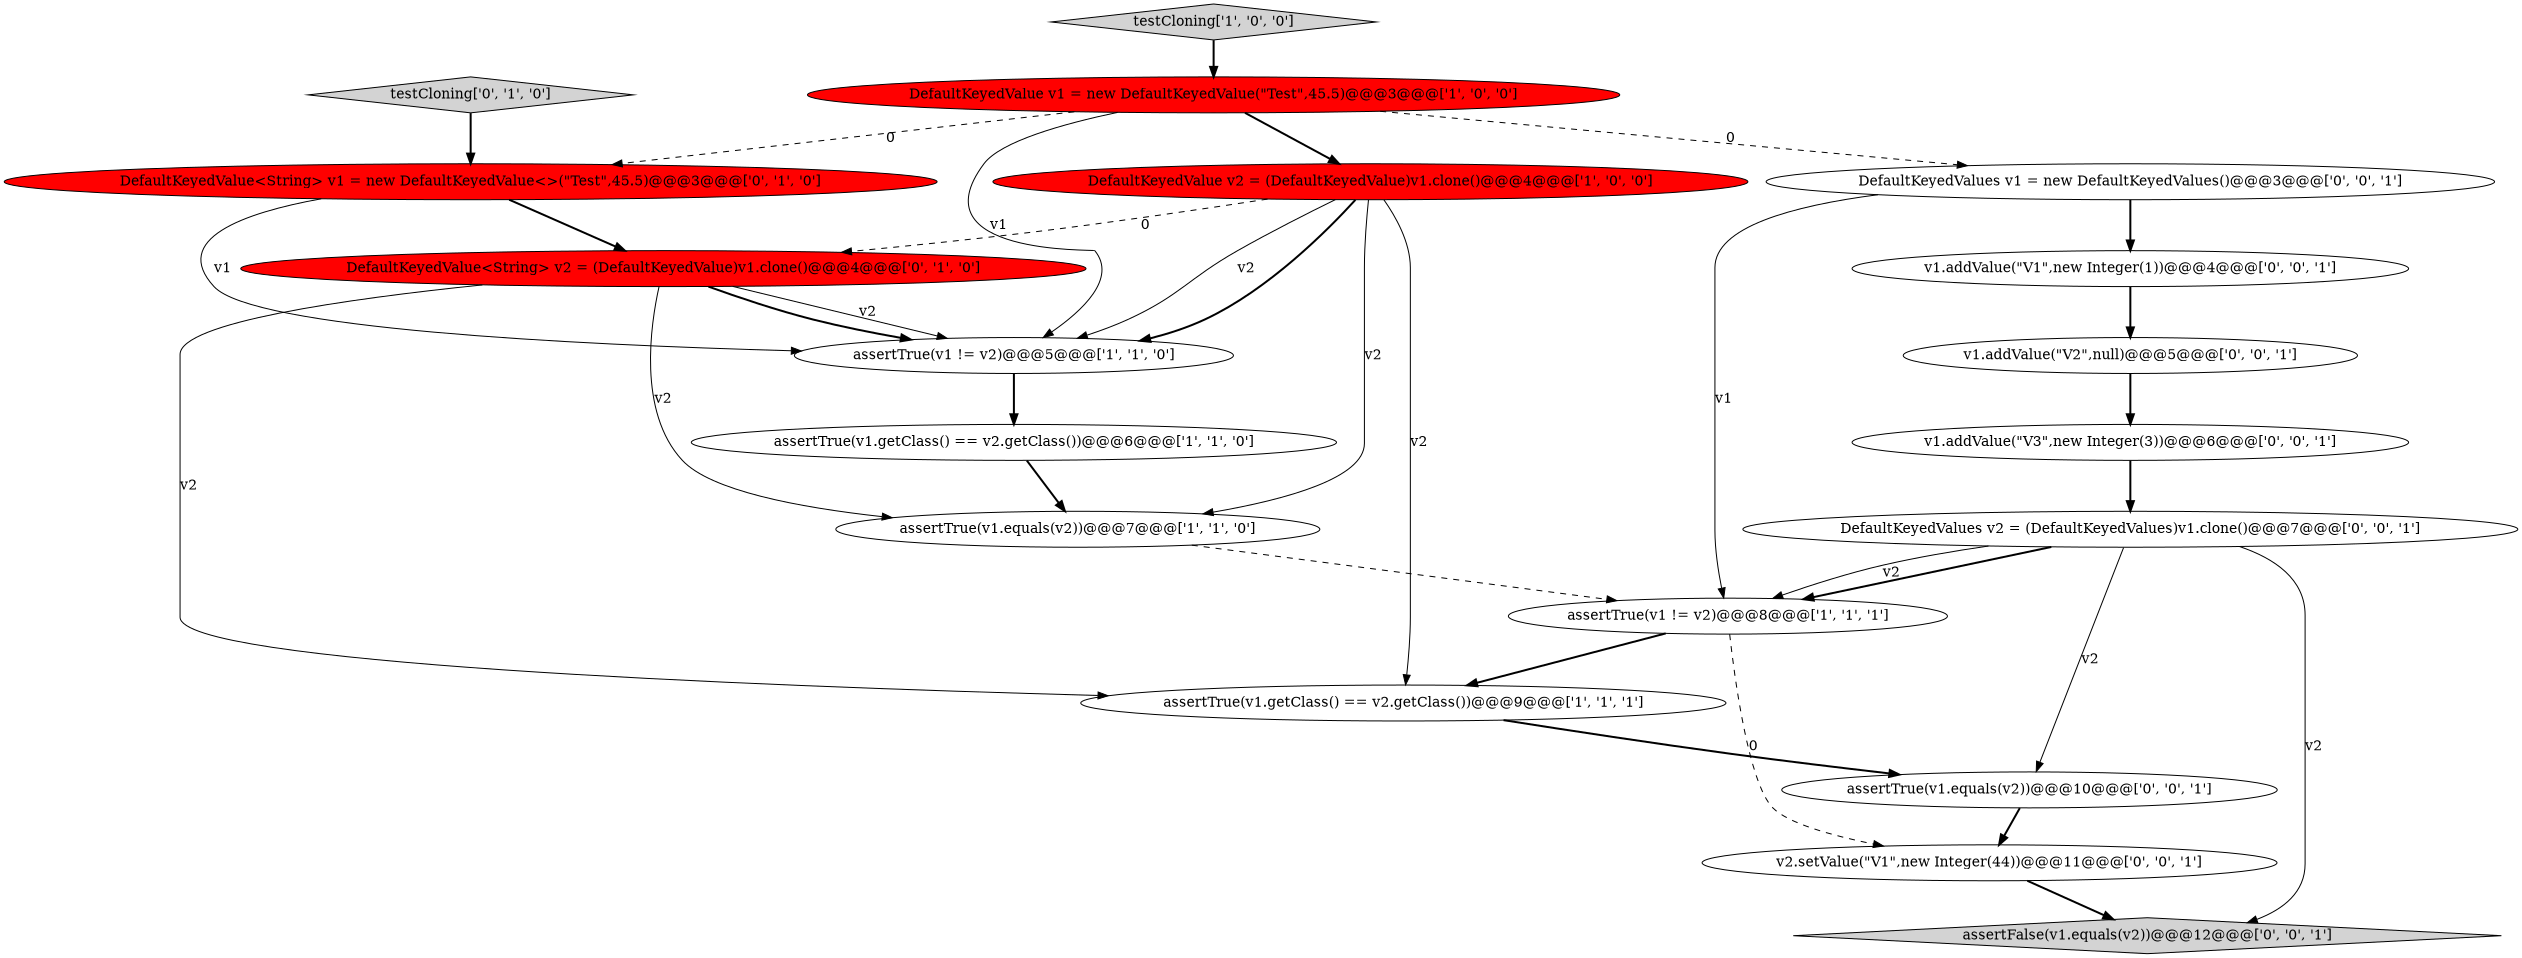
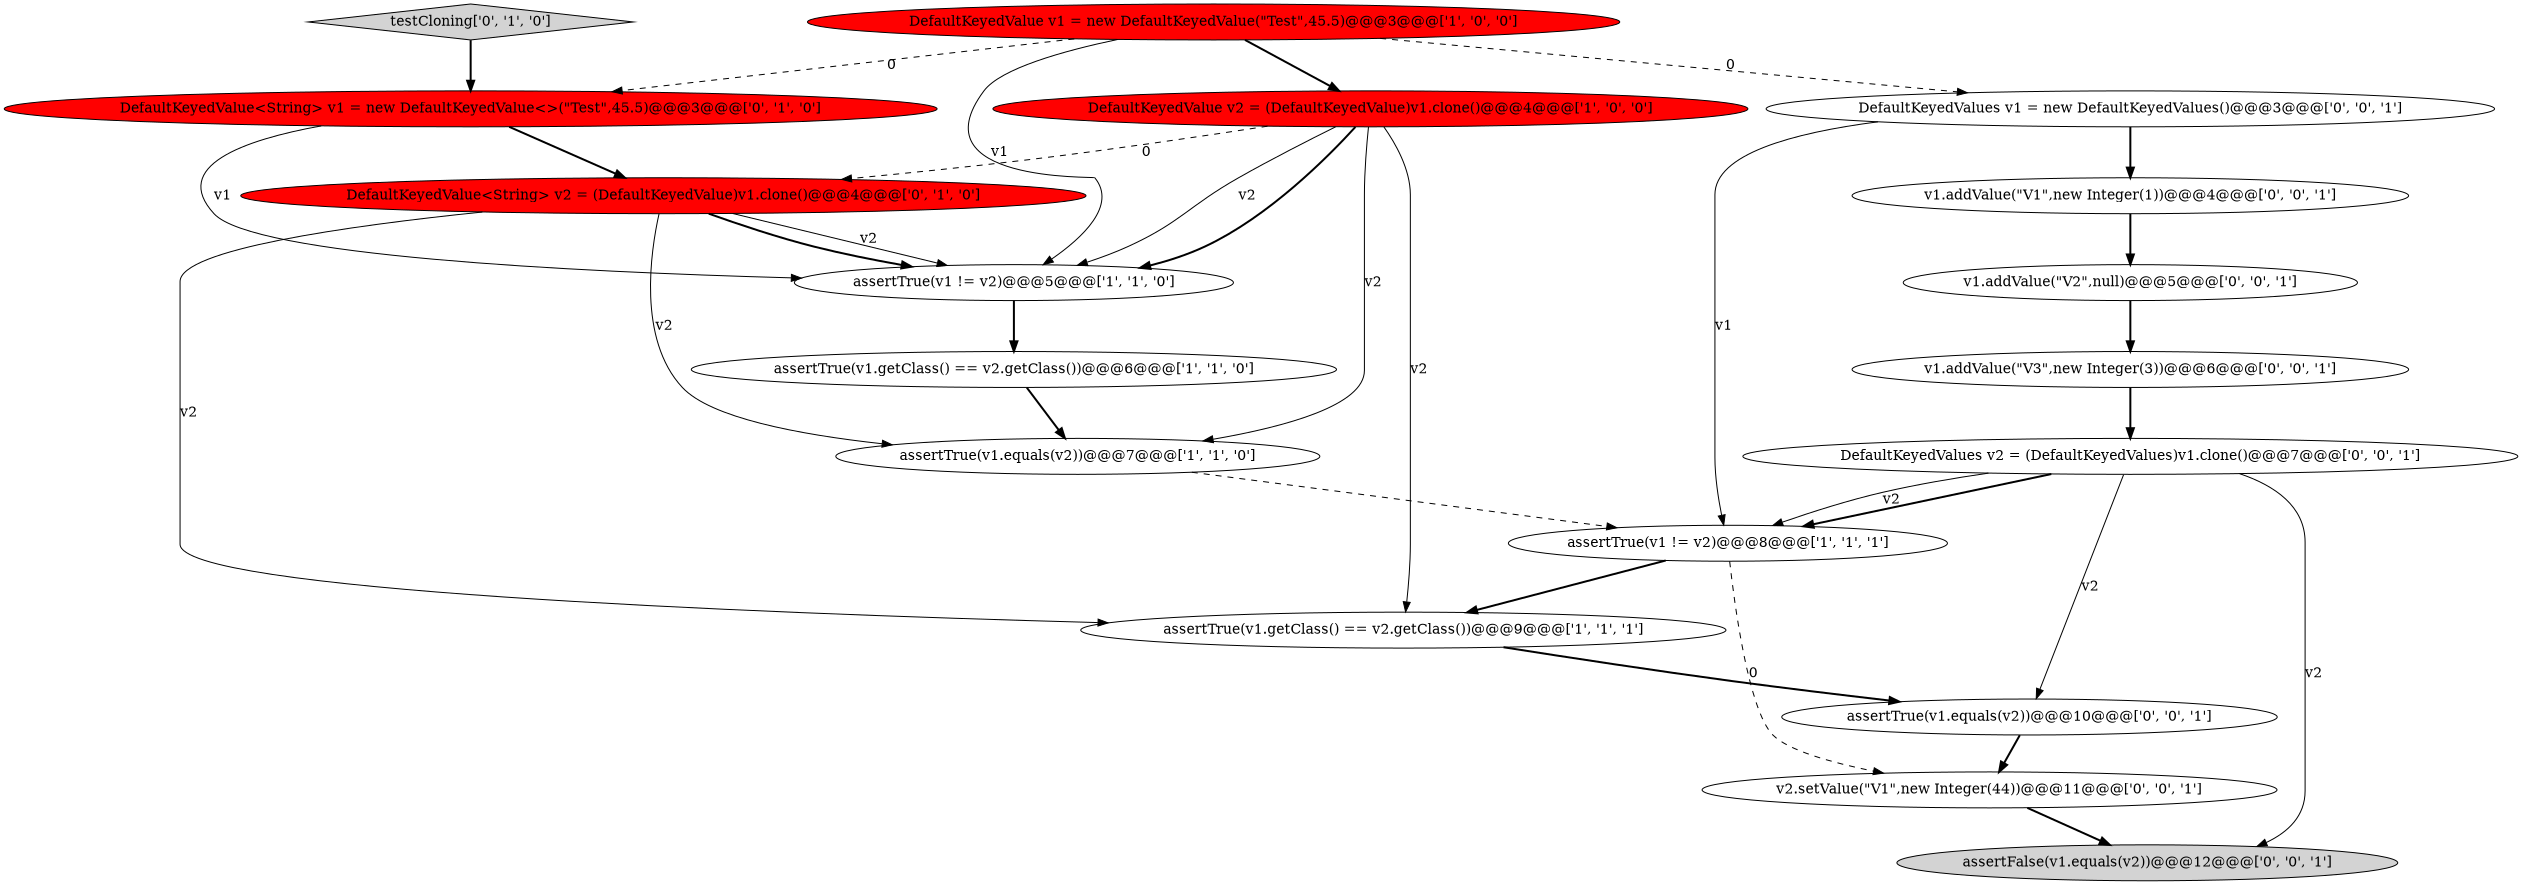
node "testCloning['1', '0', '0']": removed
node "assertFalse(v1.equals(v2))@@@12@@@['0', '0', '1']": shape diamond -> ellipse
